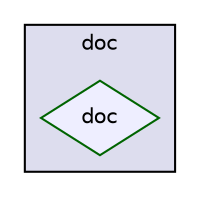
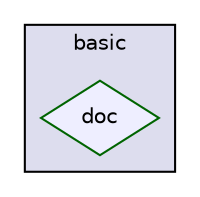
cluster "doc": label "doc" -> "basic"
